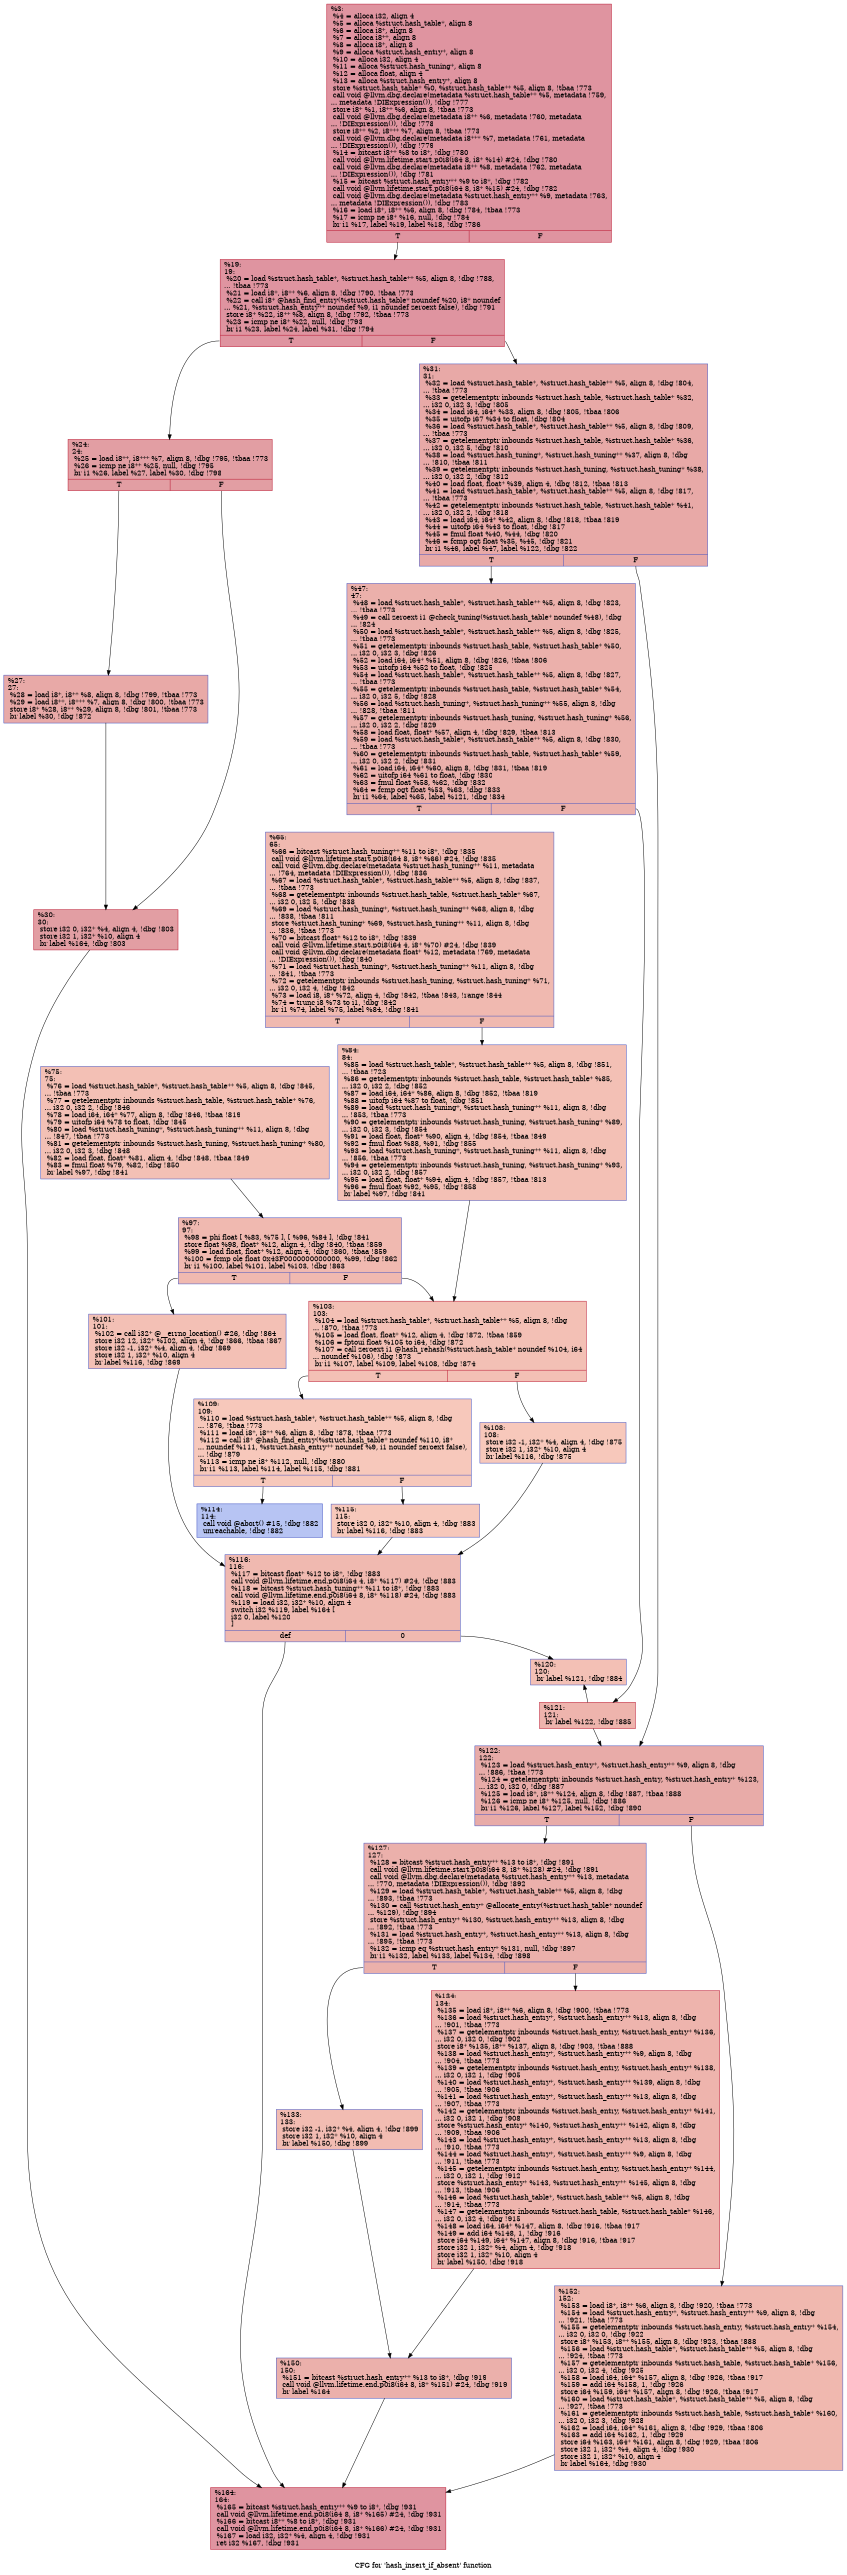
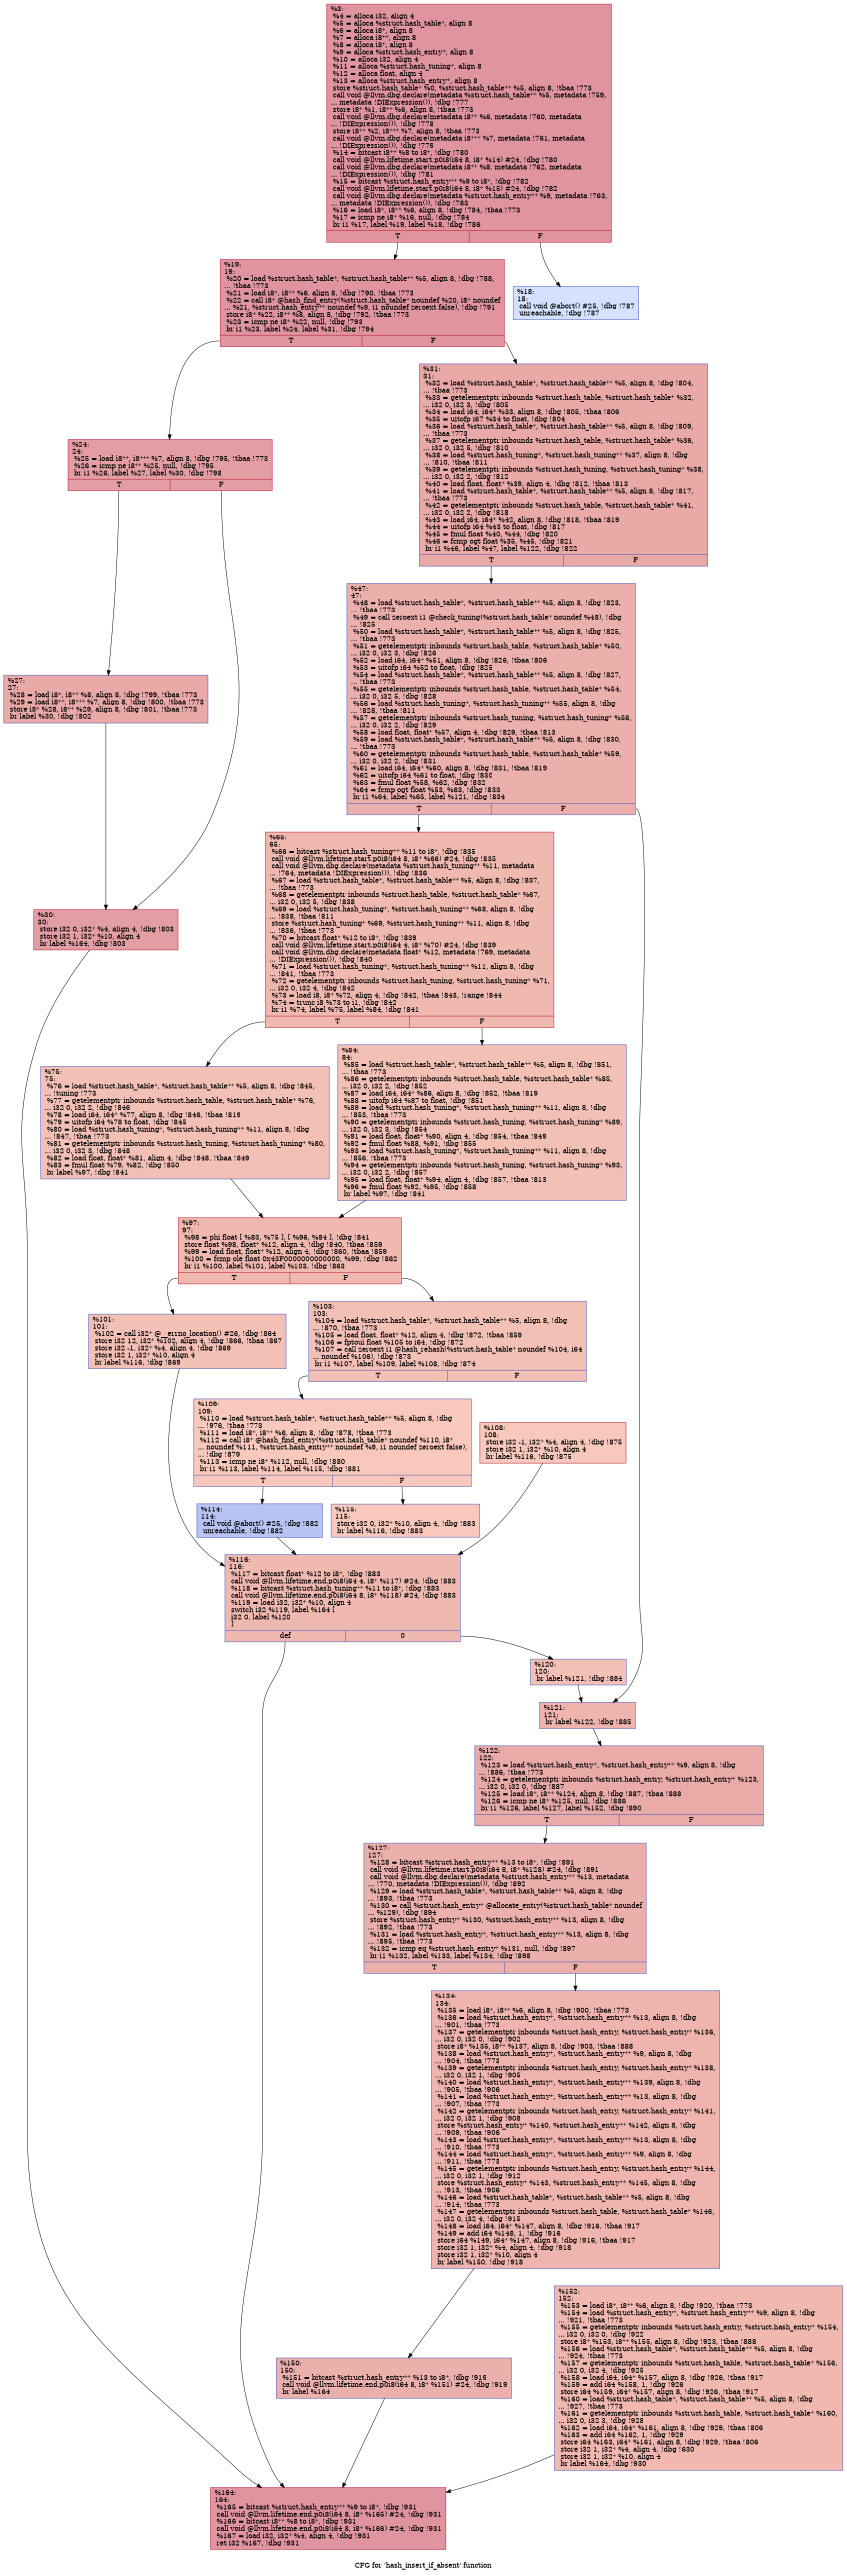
node "%18:": added
node "%47:": text "... !824" -> "... !825"
node "%27:": text "br label %30, !dbg !872" -> "br label %30, !dbg !802"
edge "%47:" -> "%65:": added
node "%65:": color #3d50c3ff -> #b70d28ff
edge "%65:" -> "%75:": added
node "%84:": text "... !tbaa !723" -> "... !tbaa !773"
node "%75:": text "... !tbaa !773" -> "... !tuning !773"
edge "%31:" -> "%122:": removed
edge "%84:" -> "%103:": now "%84:" -> "%97:"
node "%97:": color #3d50c3ff -> #b70d28ff
node "%103:": color #b70d28ff -> #3d50c3ff
edge "%103:" -> "%108:": removed
node "%109:": text "... !876, !tbaa !773" -> "... !976, !tbaa !773"
node "%108:": color #3d50c3ff -> #b70d28ff
node "%114:": text "call void @abort() #15, !dbg !882" -> "call void @abort() #25, !dbg !882"
edge "%115:" -> "%116:": now "%114:" -> "%116:"
edge "%121:" -> "%120:": reversed
node "%121:": color #b70d28ff -> #3d50c3ff
edge "%122:" -> "%152:": removed
node "%133:": removed
node "%134:": color #b70d28ff -> #3d50c3ff
node "%152:": text "store i32 1, i32* %4, align 4, !dbg !930" -> "store i32 1, i32* %4, align 4, !dbg !630"
